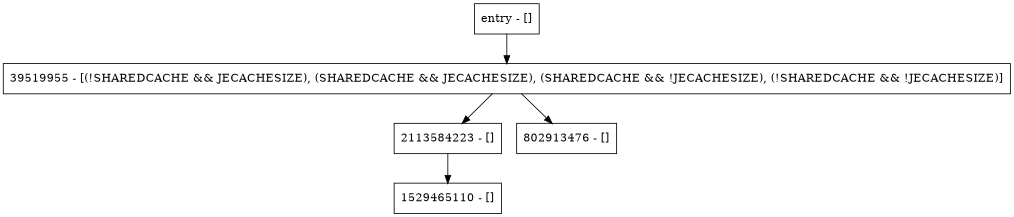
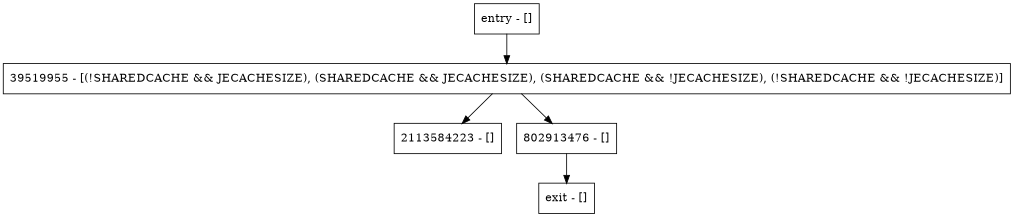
node "1529465110 - []": removed
node "exit - []": added
